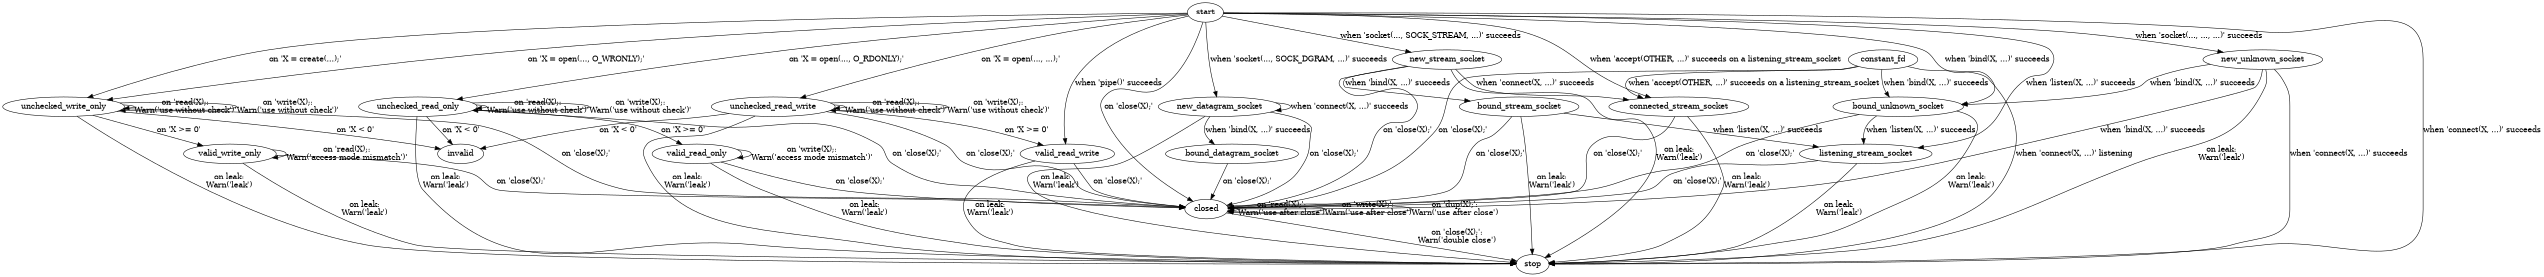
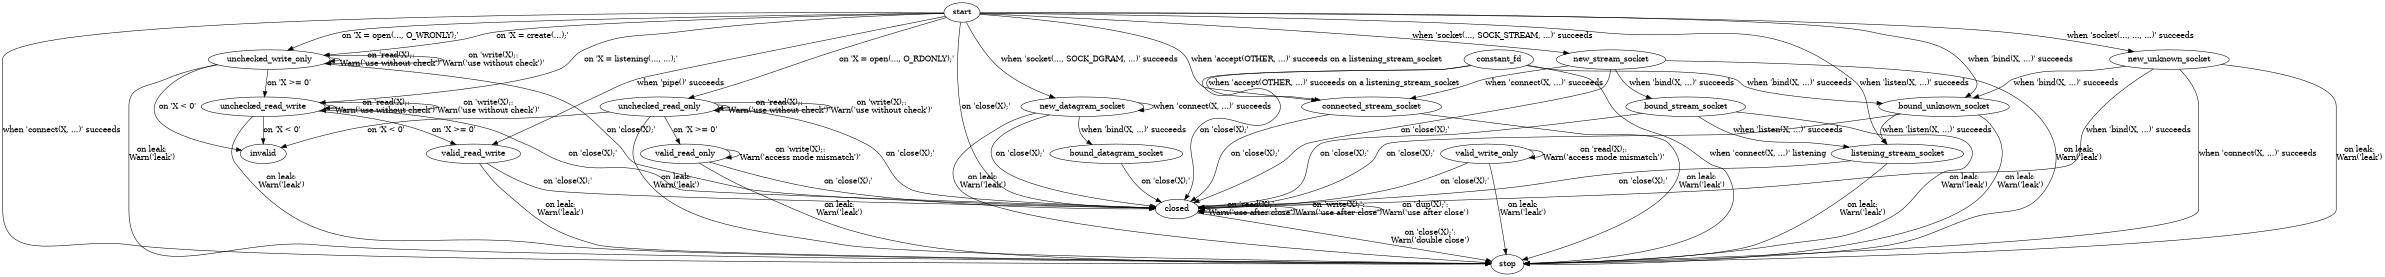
edge "start" -> "unchecked_read_write": label "on 'X = open(..., ...);'" -> "on 'X = listening(..., ...);'"
edge "unchecked_write_only" -> "valid_write_only": now "unchecked_write_only" -> "unchecked_read_write"
